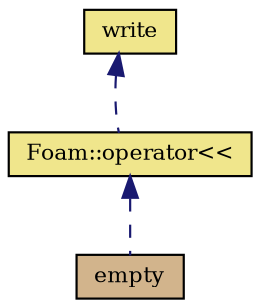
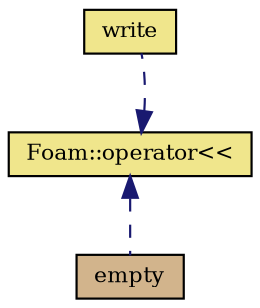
edge "Foam::operator<<" -> "write": reversed
